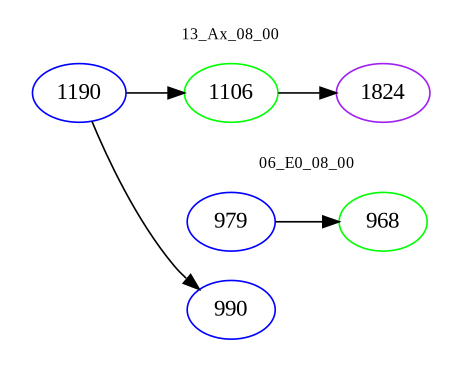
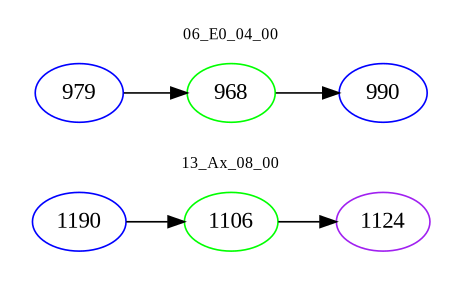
node "1824": label "1824" -> "1124"
cluster "06_E0_08_00": label "06_E0_08_00" -> "06_E0_04_00"
edge "1190" -> "990": now "968" -> "990"
